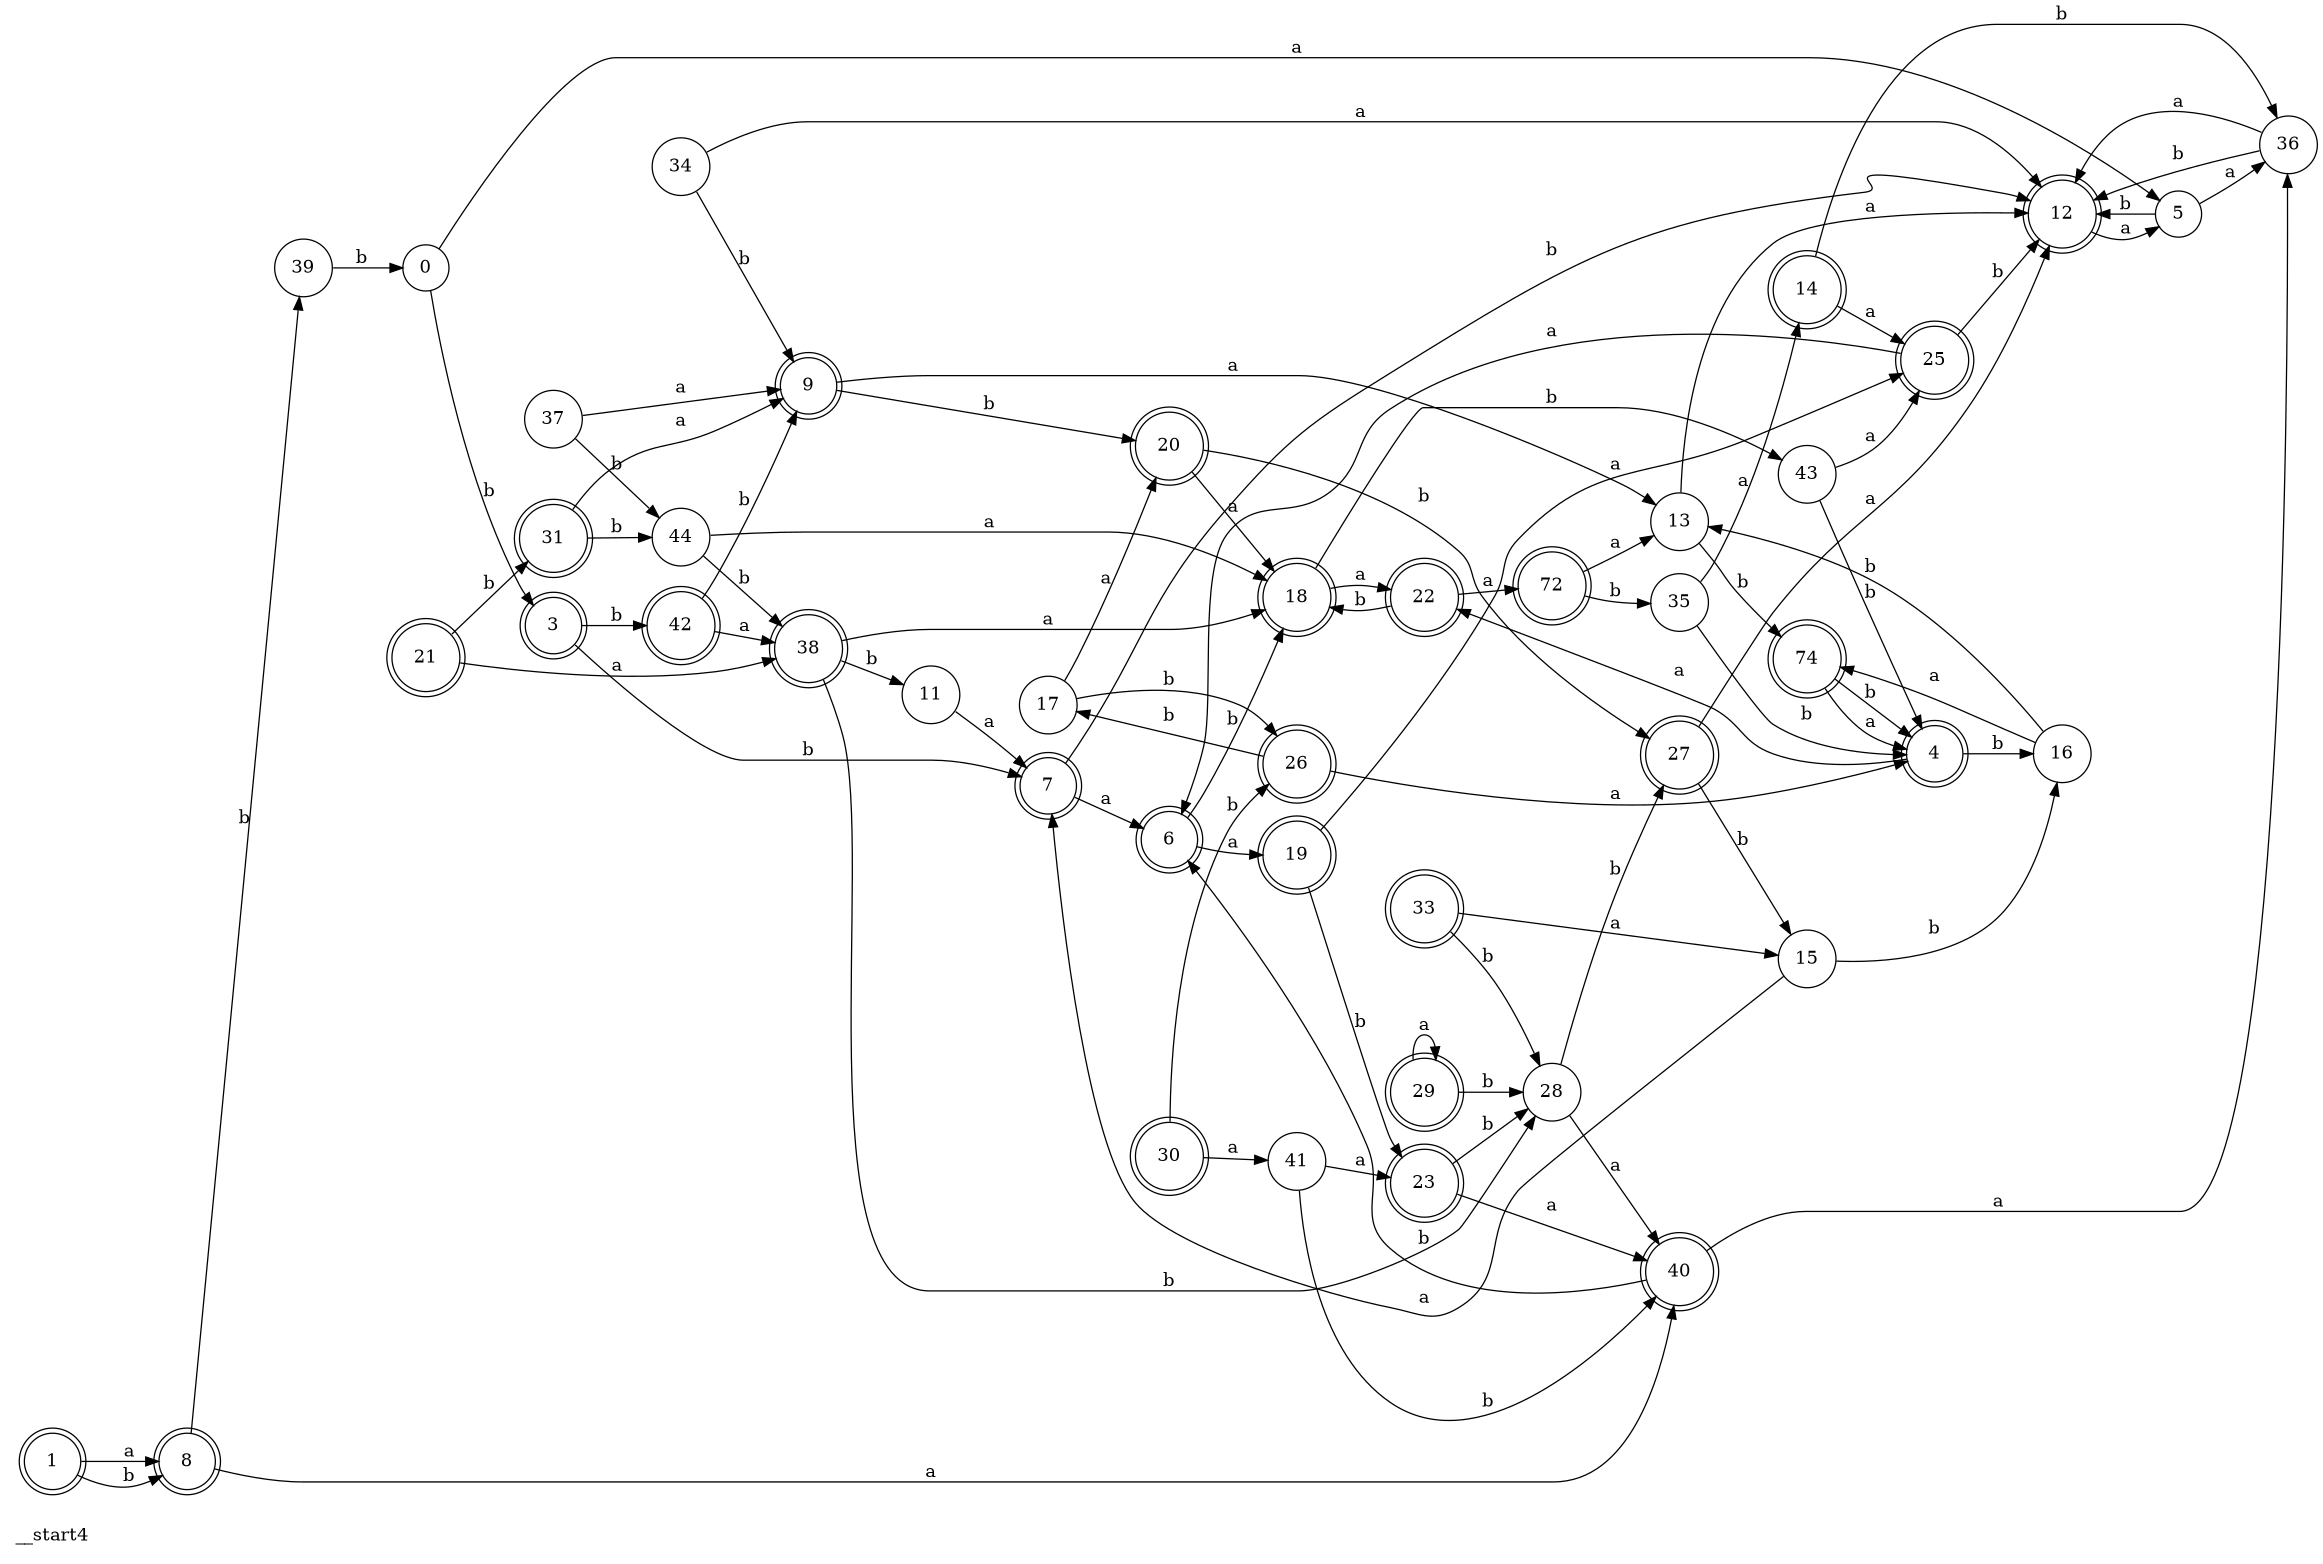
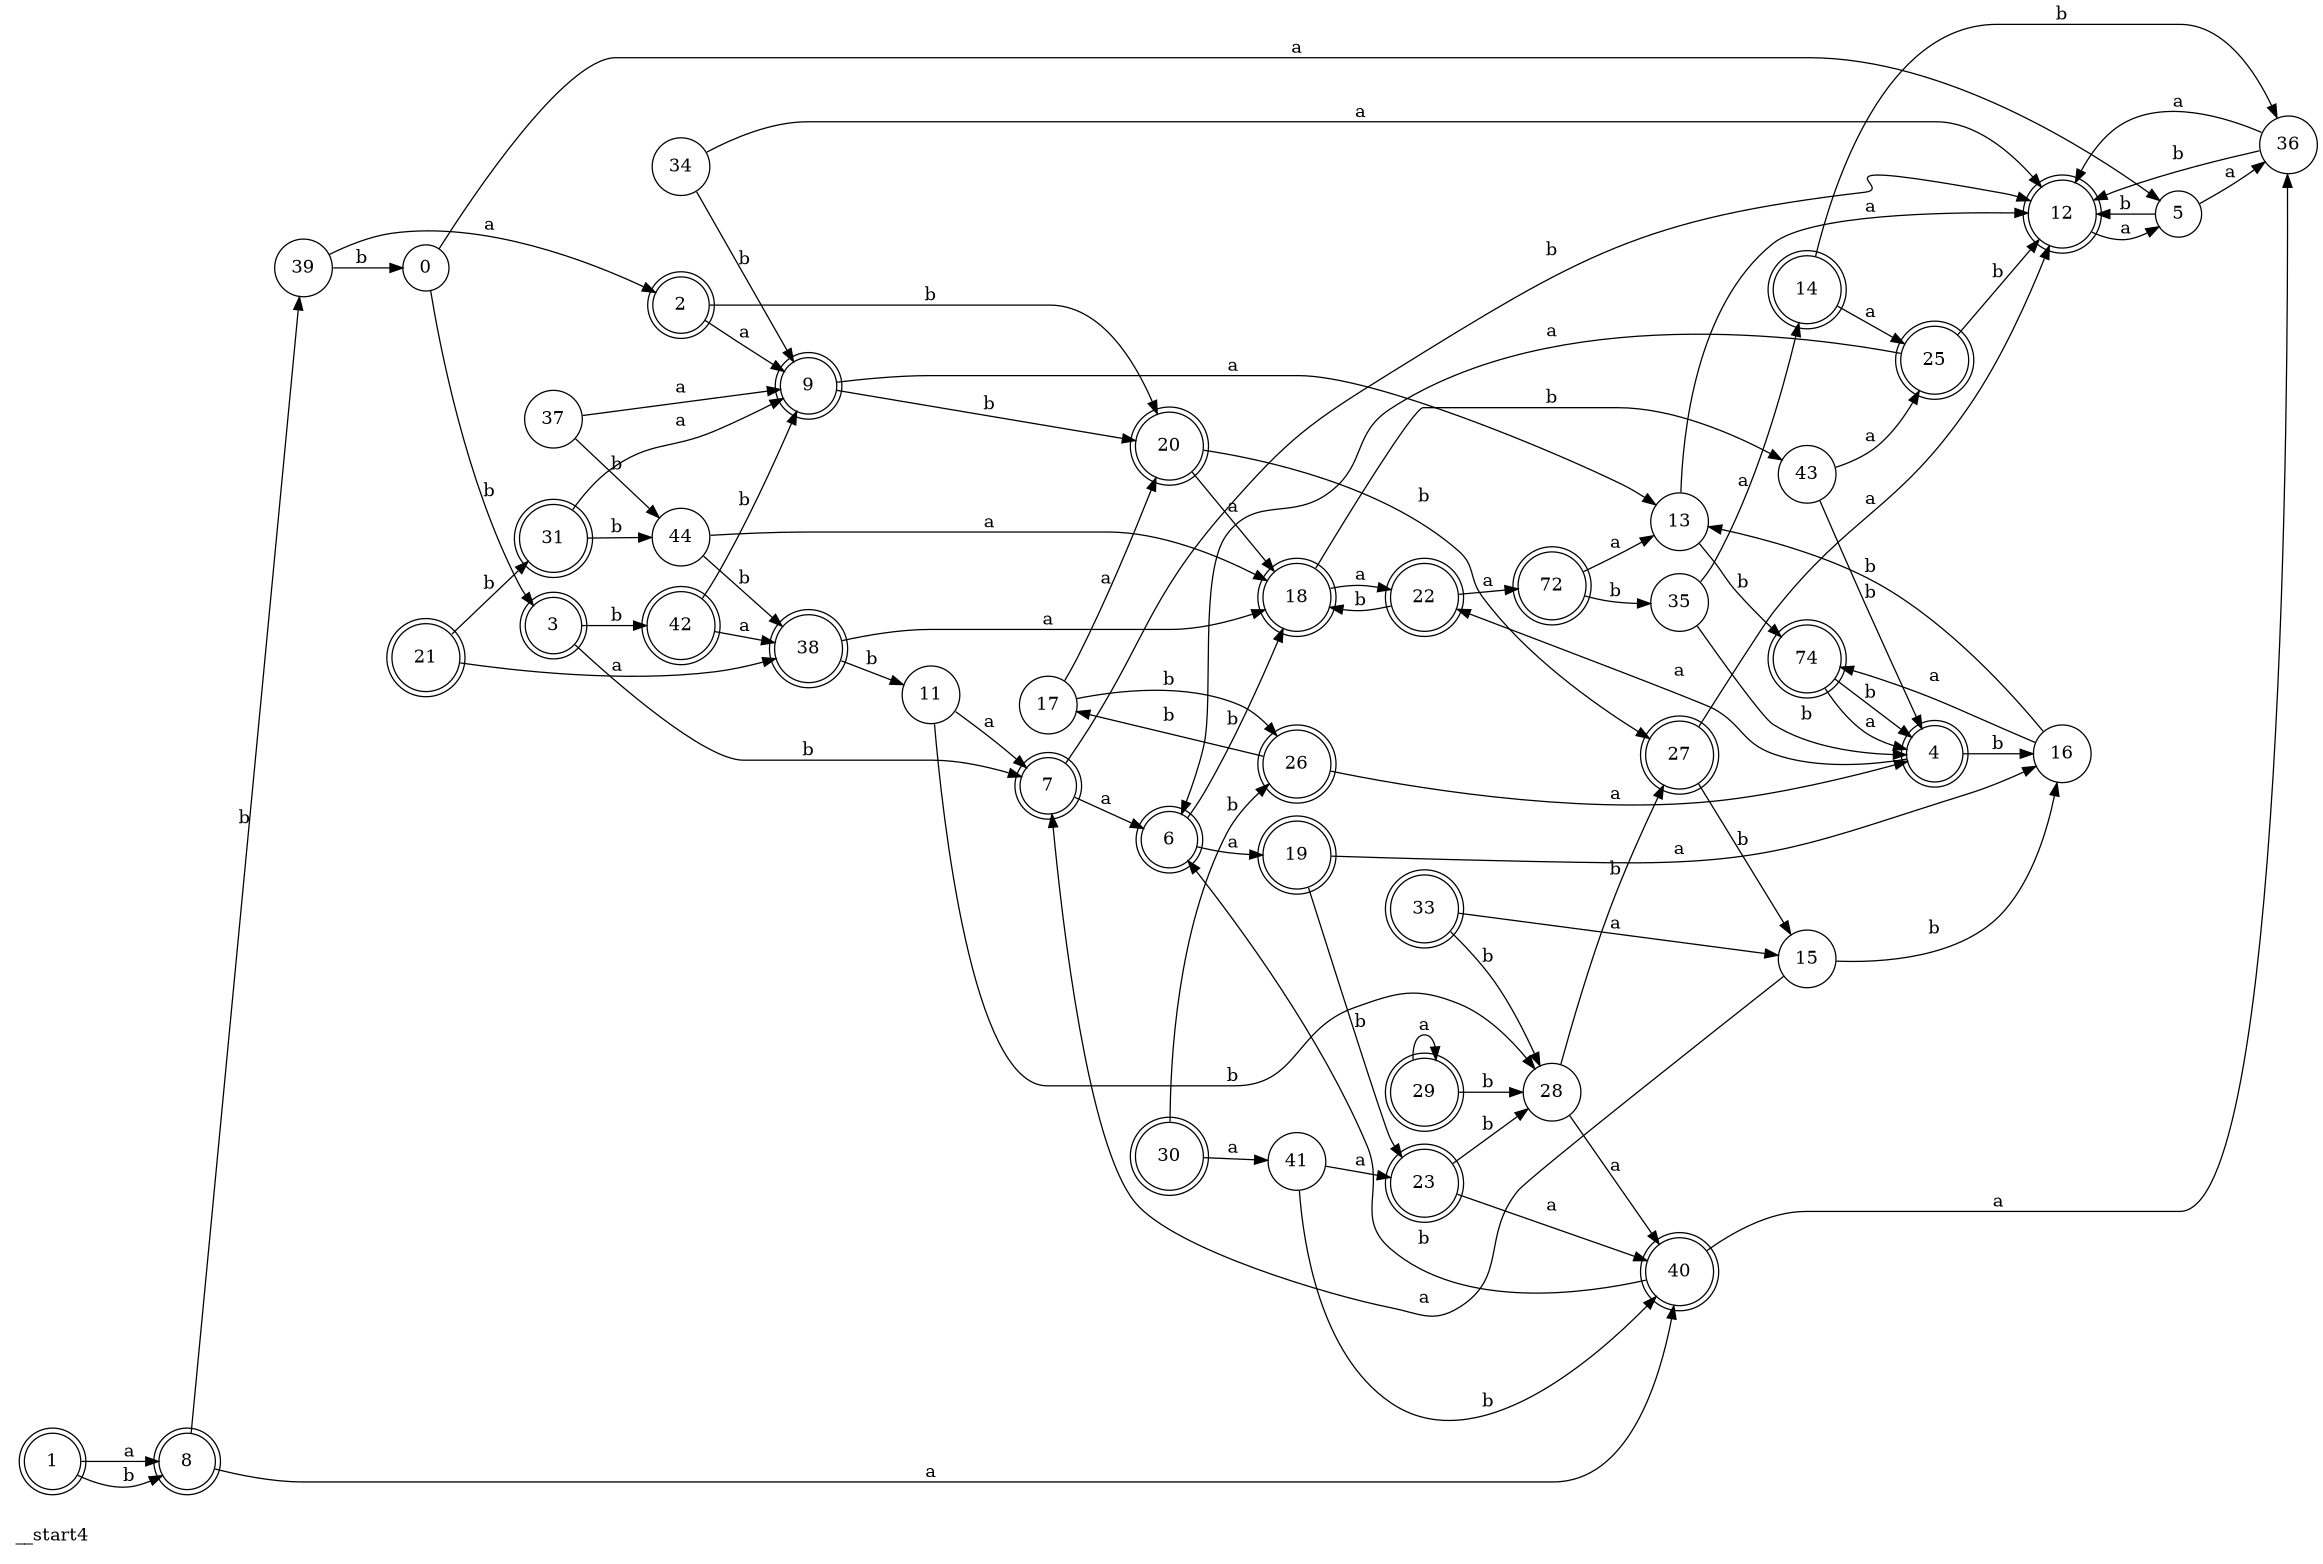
node "2": added
edge "19" -> "25": now "19" -> "16"
edge "38" -> "28": now "11" -> "28"
